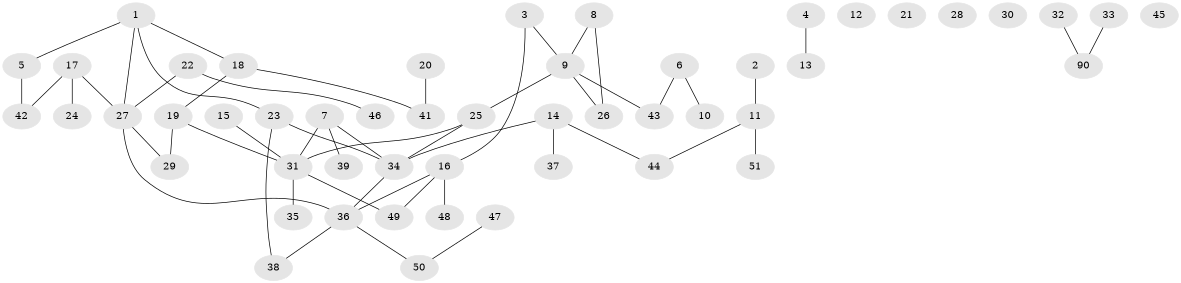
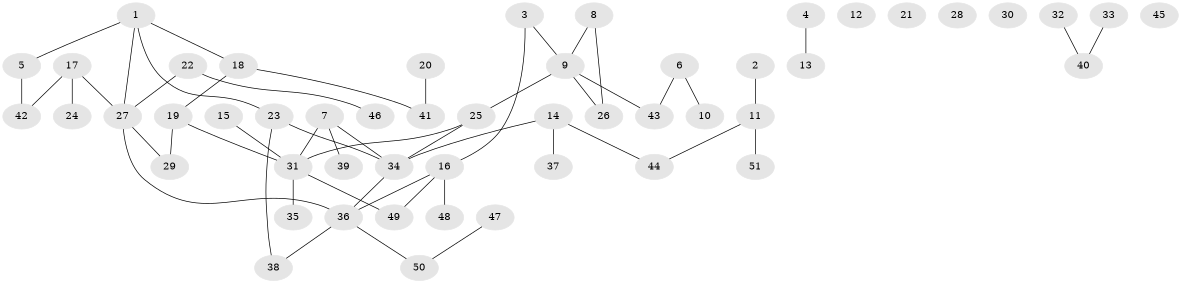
node "90": label "90" -> "40"
